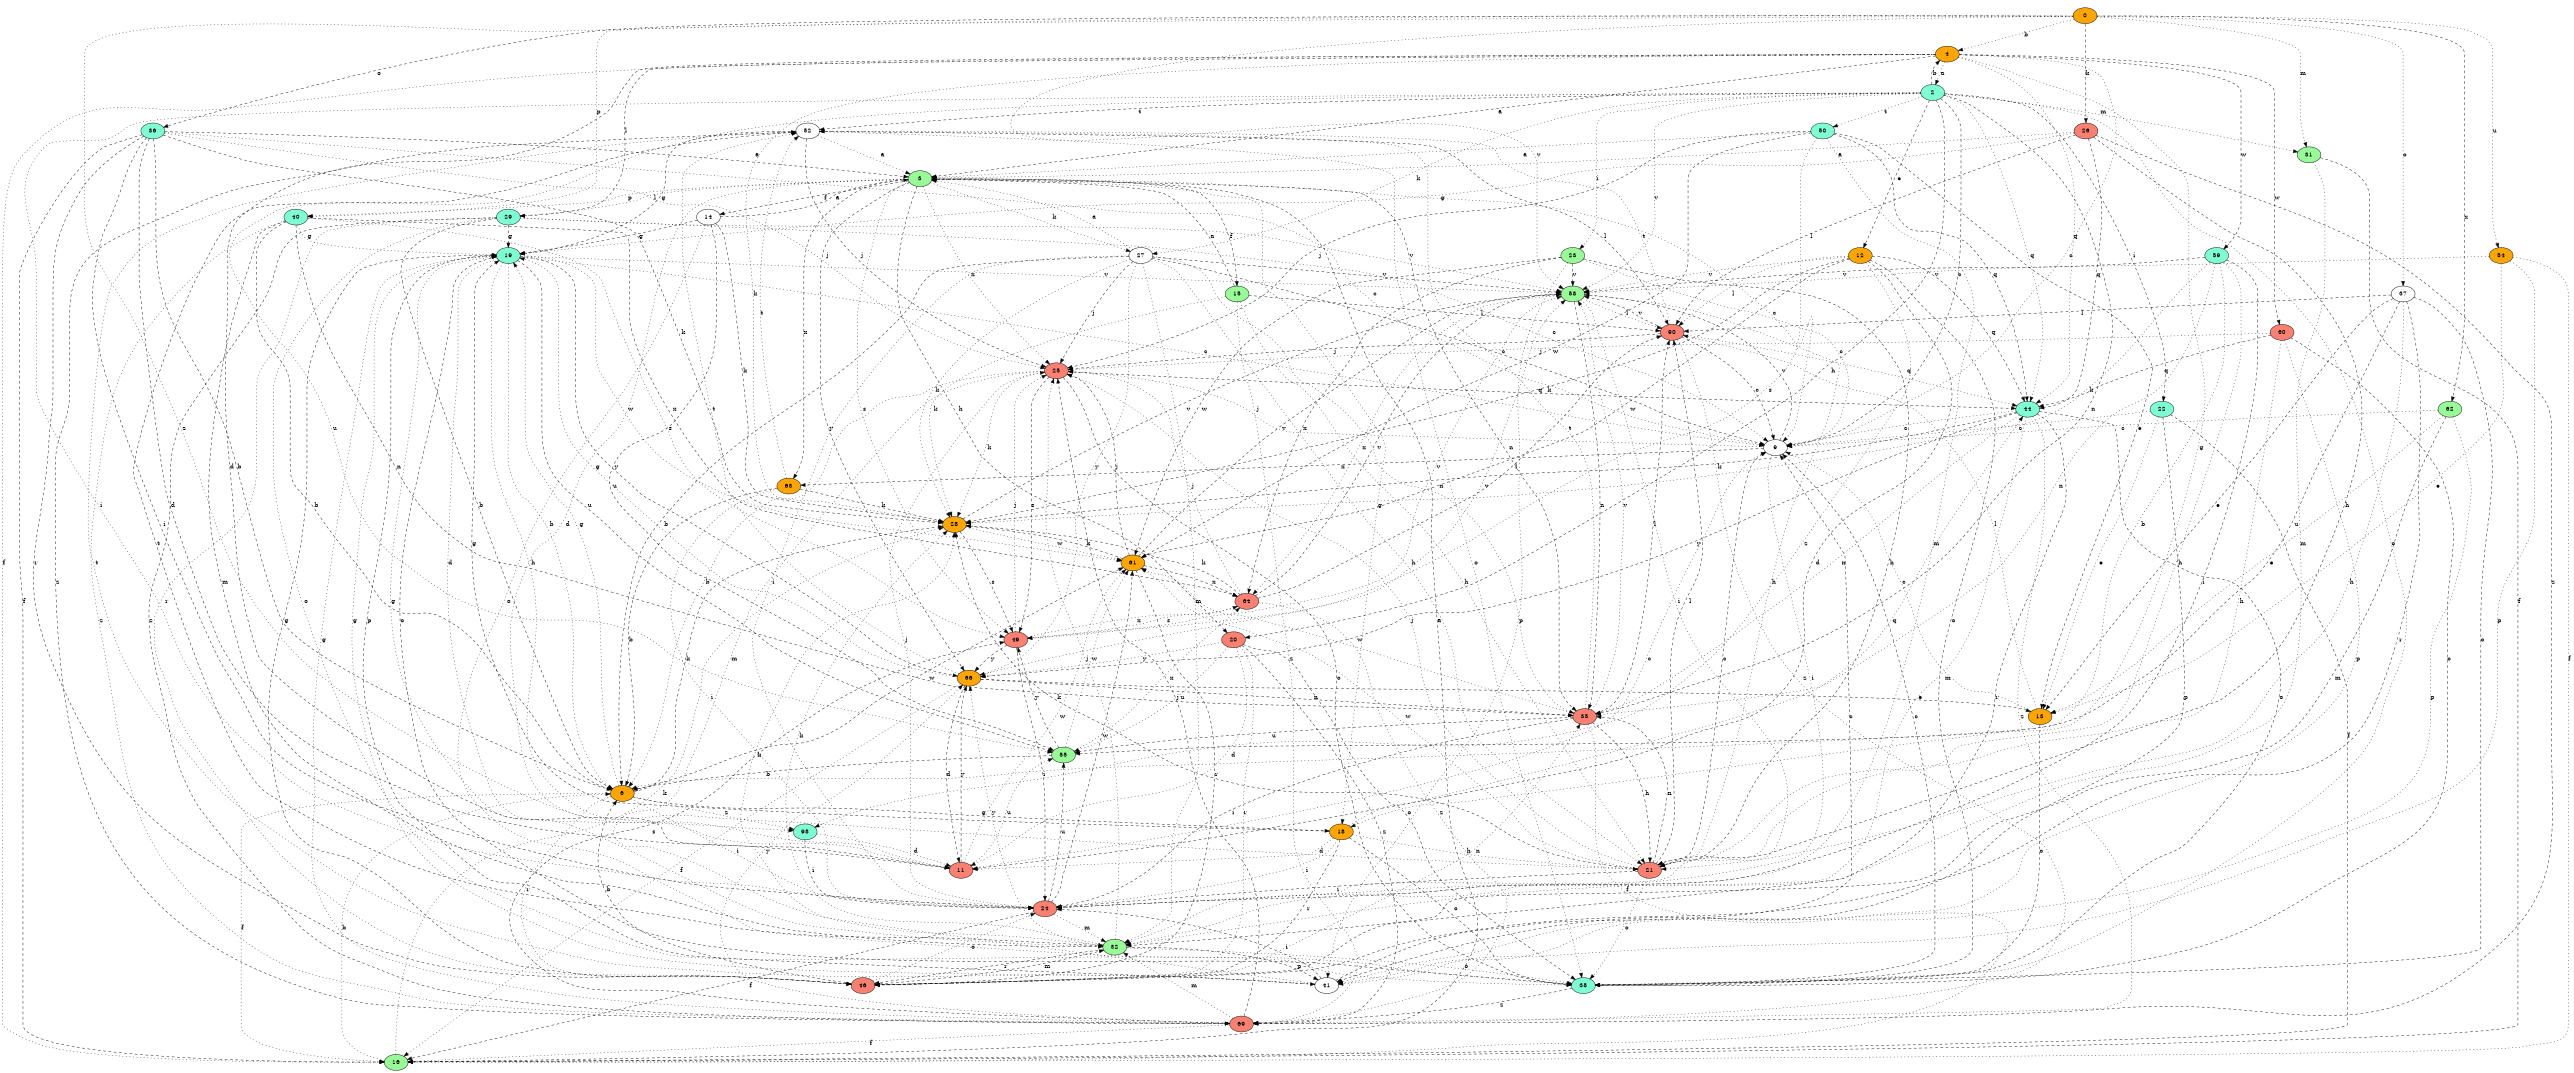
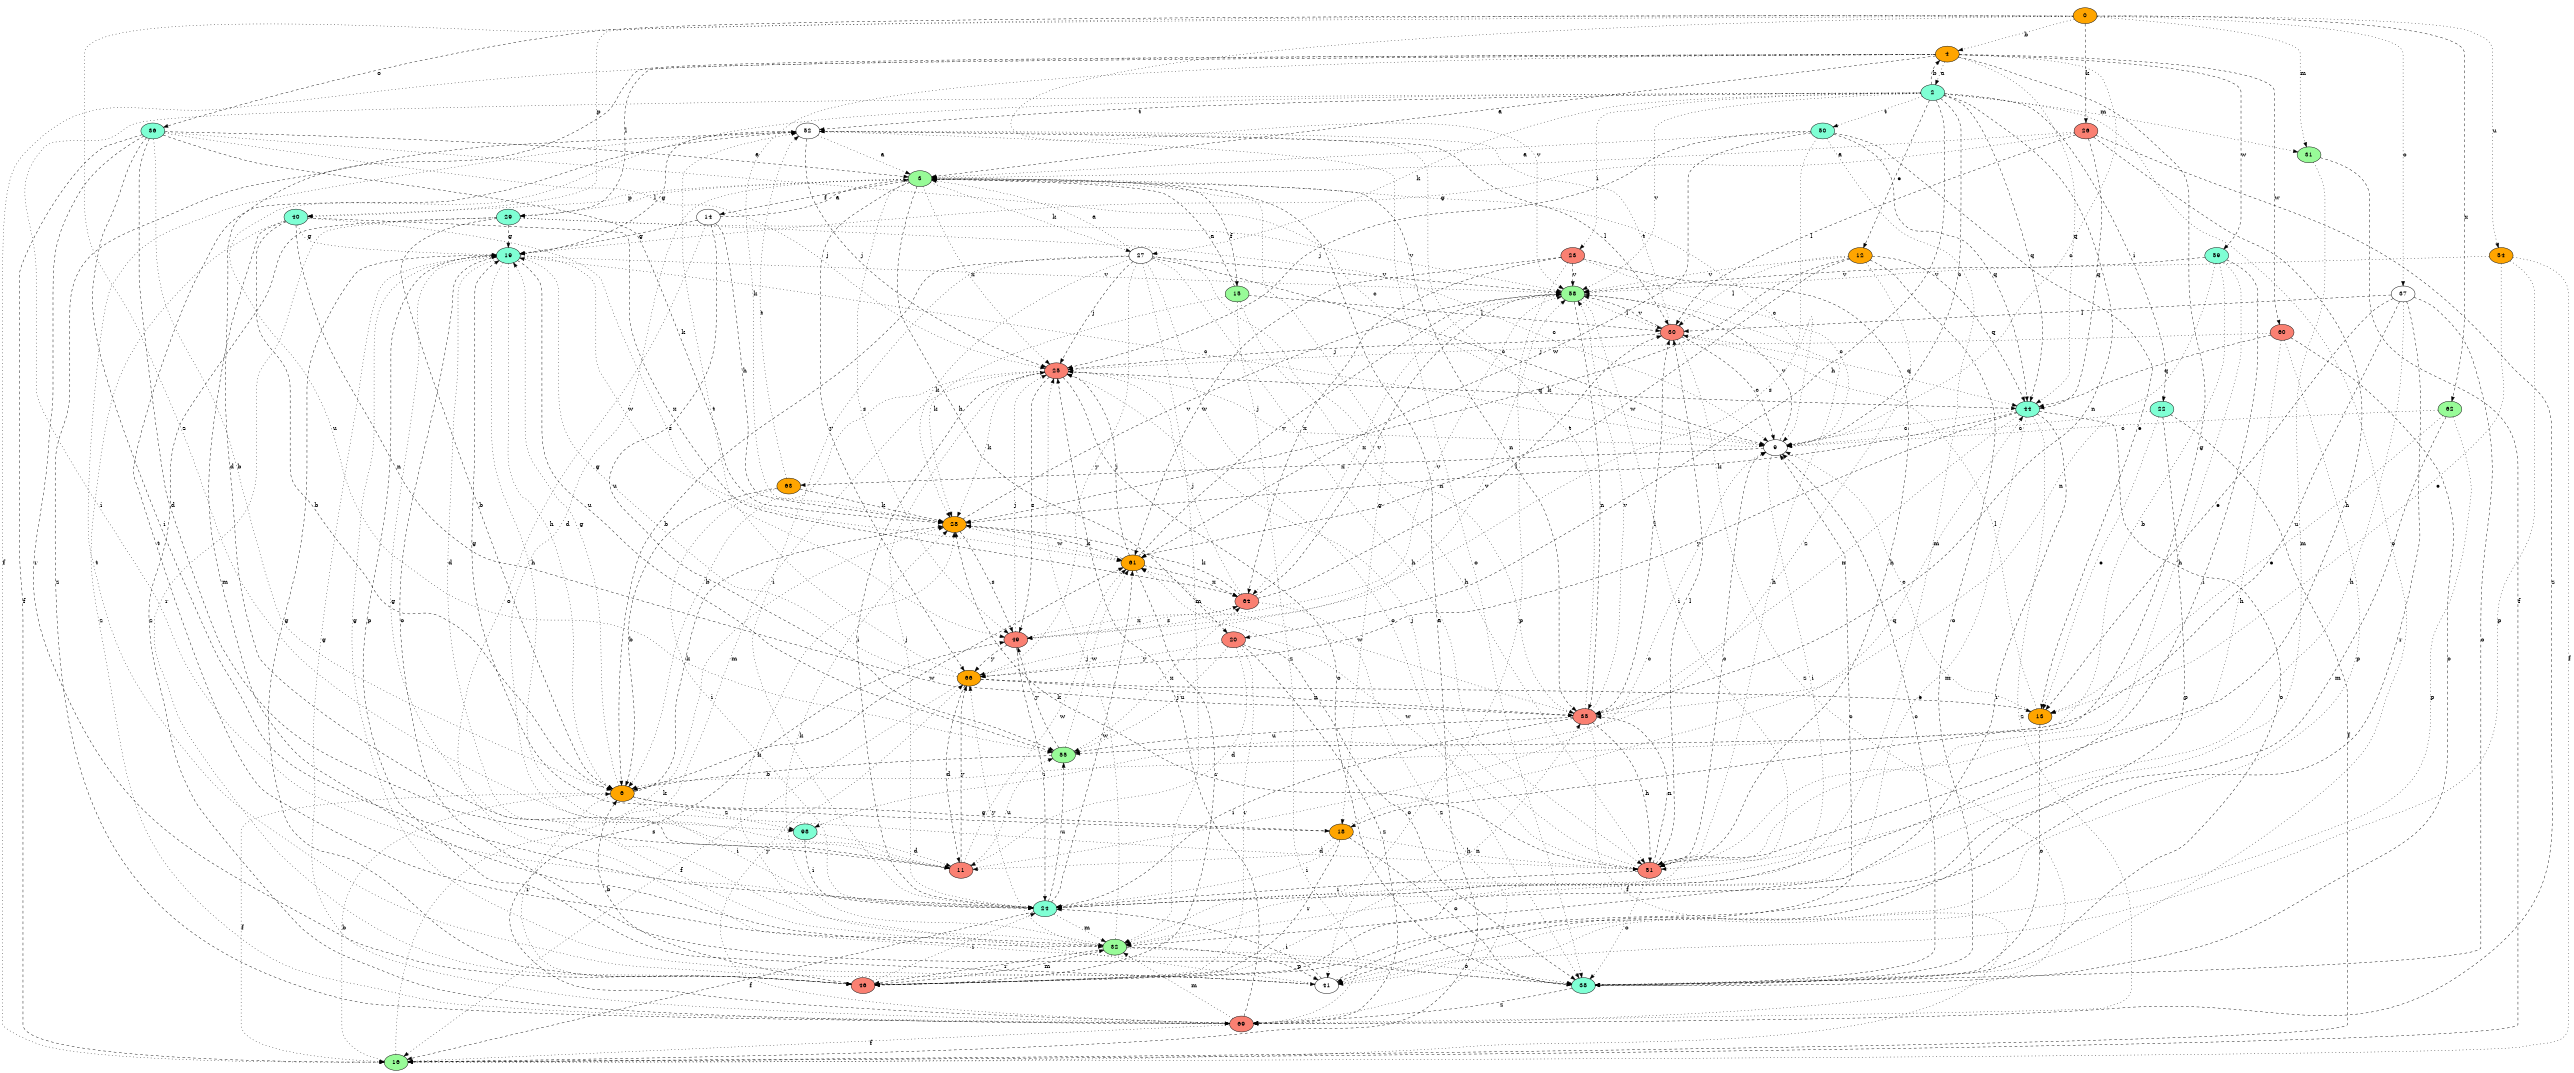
edge "2" -> "44": style dotted -> dashed
node "23": fillcolor palegreen -> salmon
edge "3" -> "63": removed, label "x"
node "90": label "90" -> "30"
edge "14" -> "28": label "k" -> "h"
edge "59" -> "28": removed, label "k"
edge "19" -> "66": removed, label "y"
edge "19" -> "6": label "b" -> "h"
edge "36" -> "6": style dashed -> dotted
edge "4" -> "18": style dotted -> dashed
edge "25" -> "24": added, label "i"
edge "12" -> "11": removed, label "d"
node "21": label "21" -> "51"
node "24": fillcolor salmon -> aquamarine
edge "29" -> "38": now "27" -> "38"
edge "46" -> "24": label "o" -> "i"
